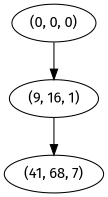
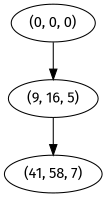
node "(9, 16, 1)": label "(9, 16, 1)" -> "(9, 16, 5)"
node "(41, 68, 7)": label "(41, 68, 7)" -> "(41, 58, 7)"
